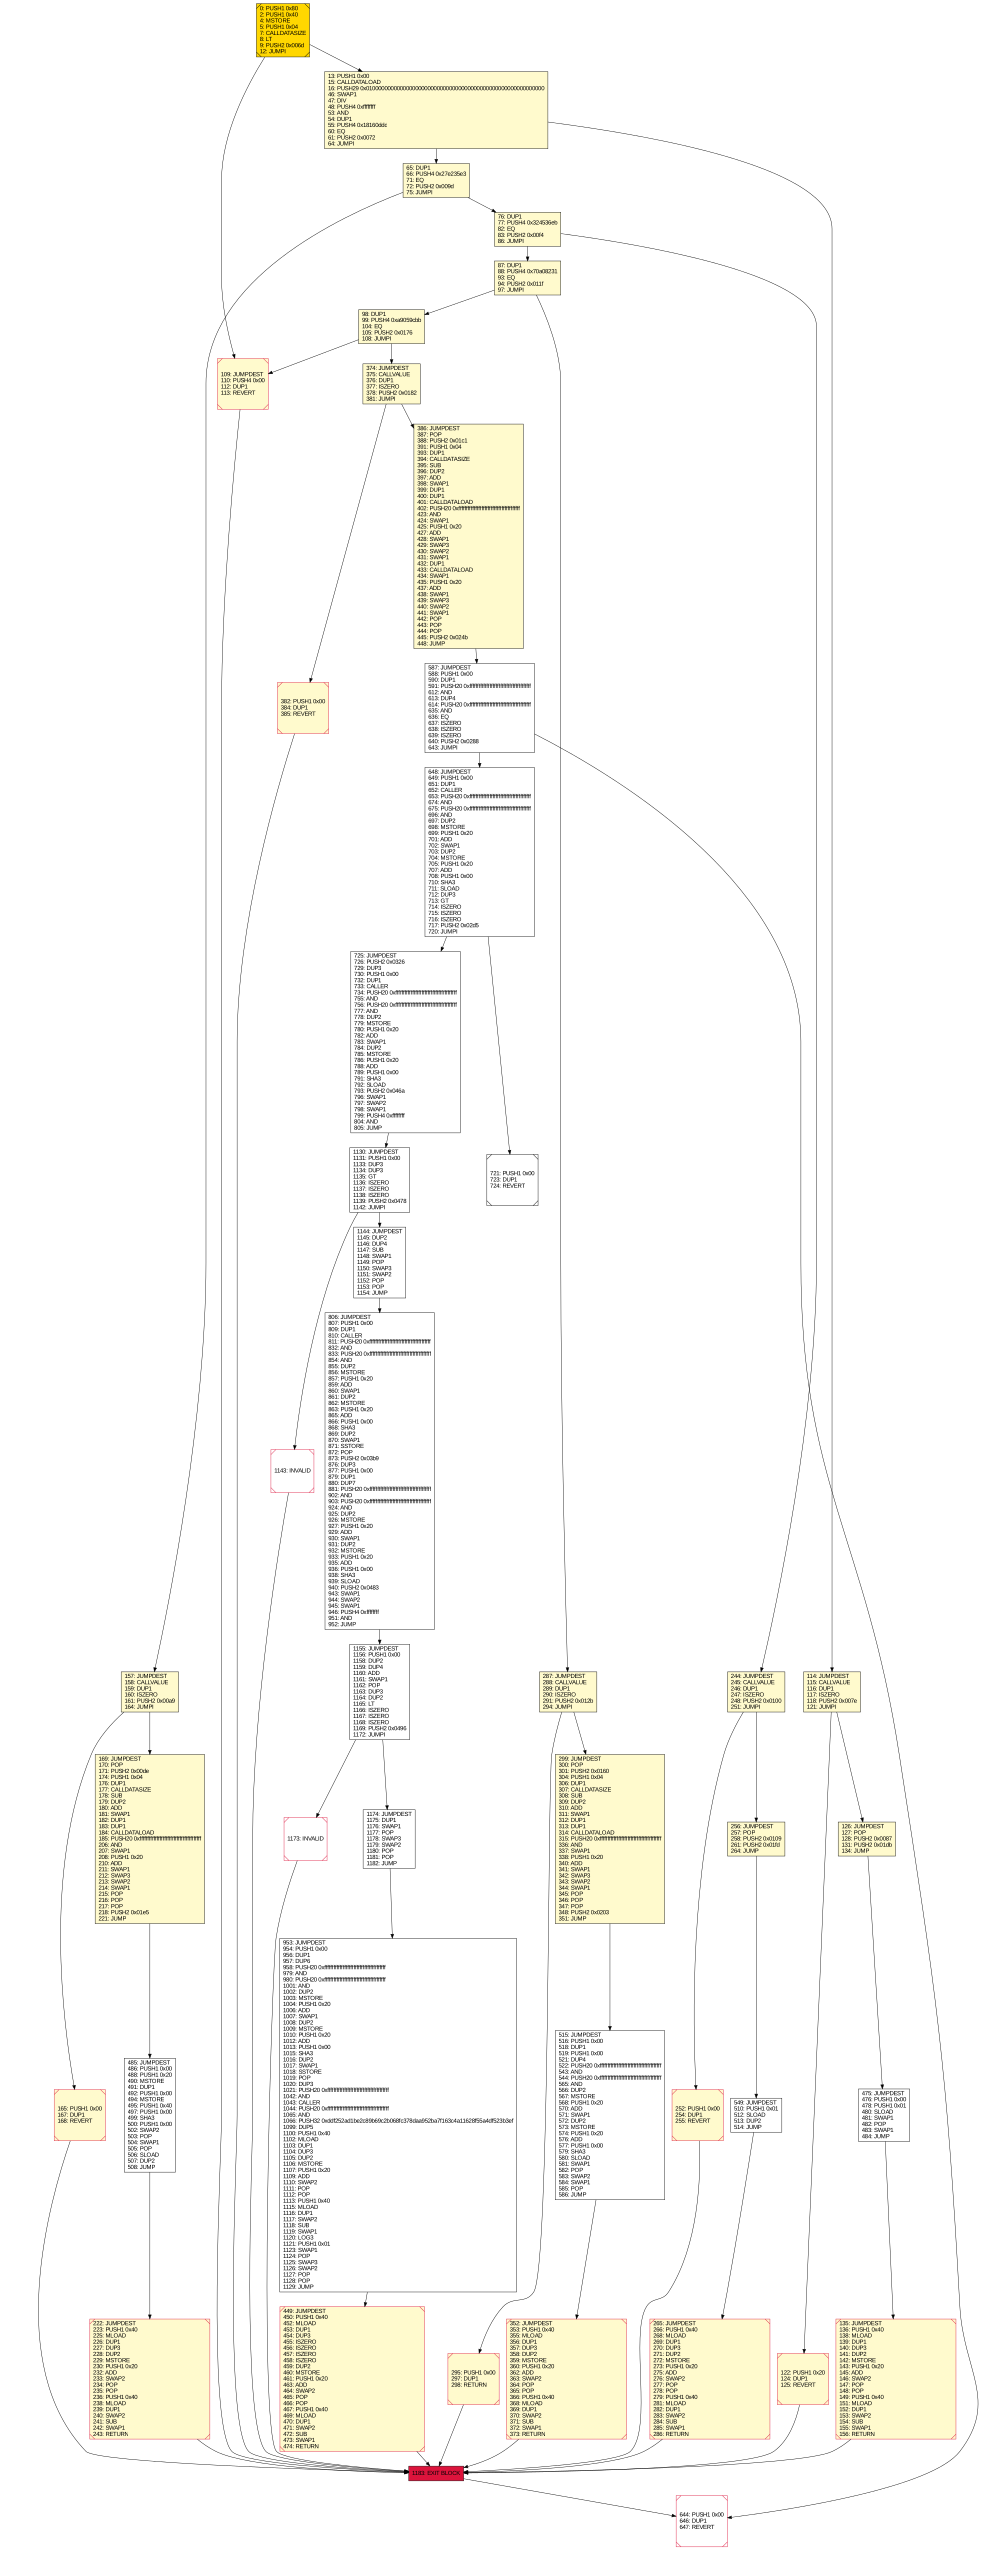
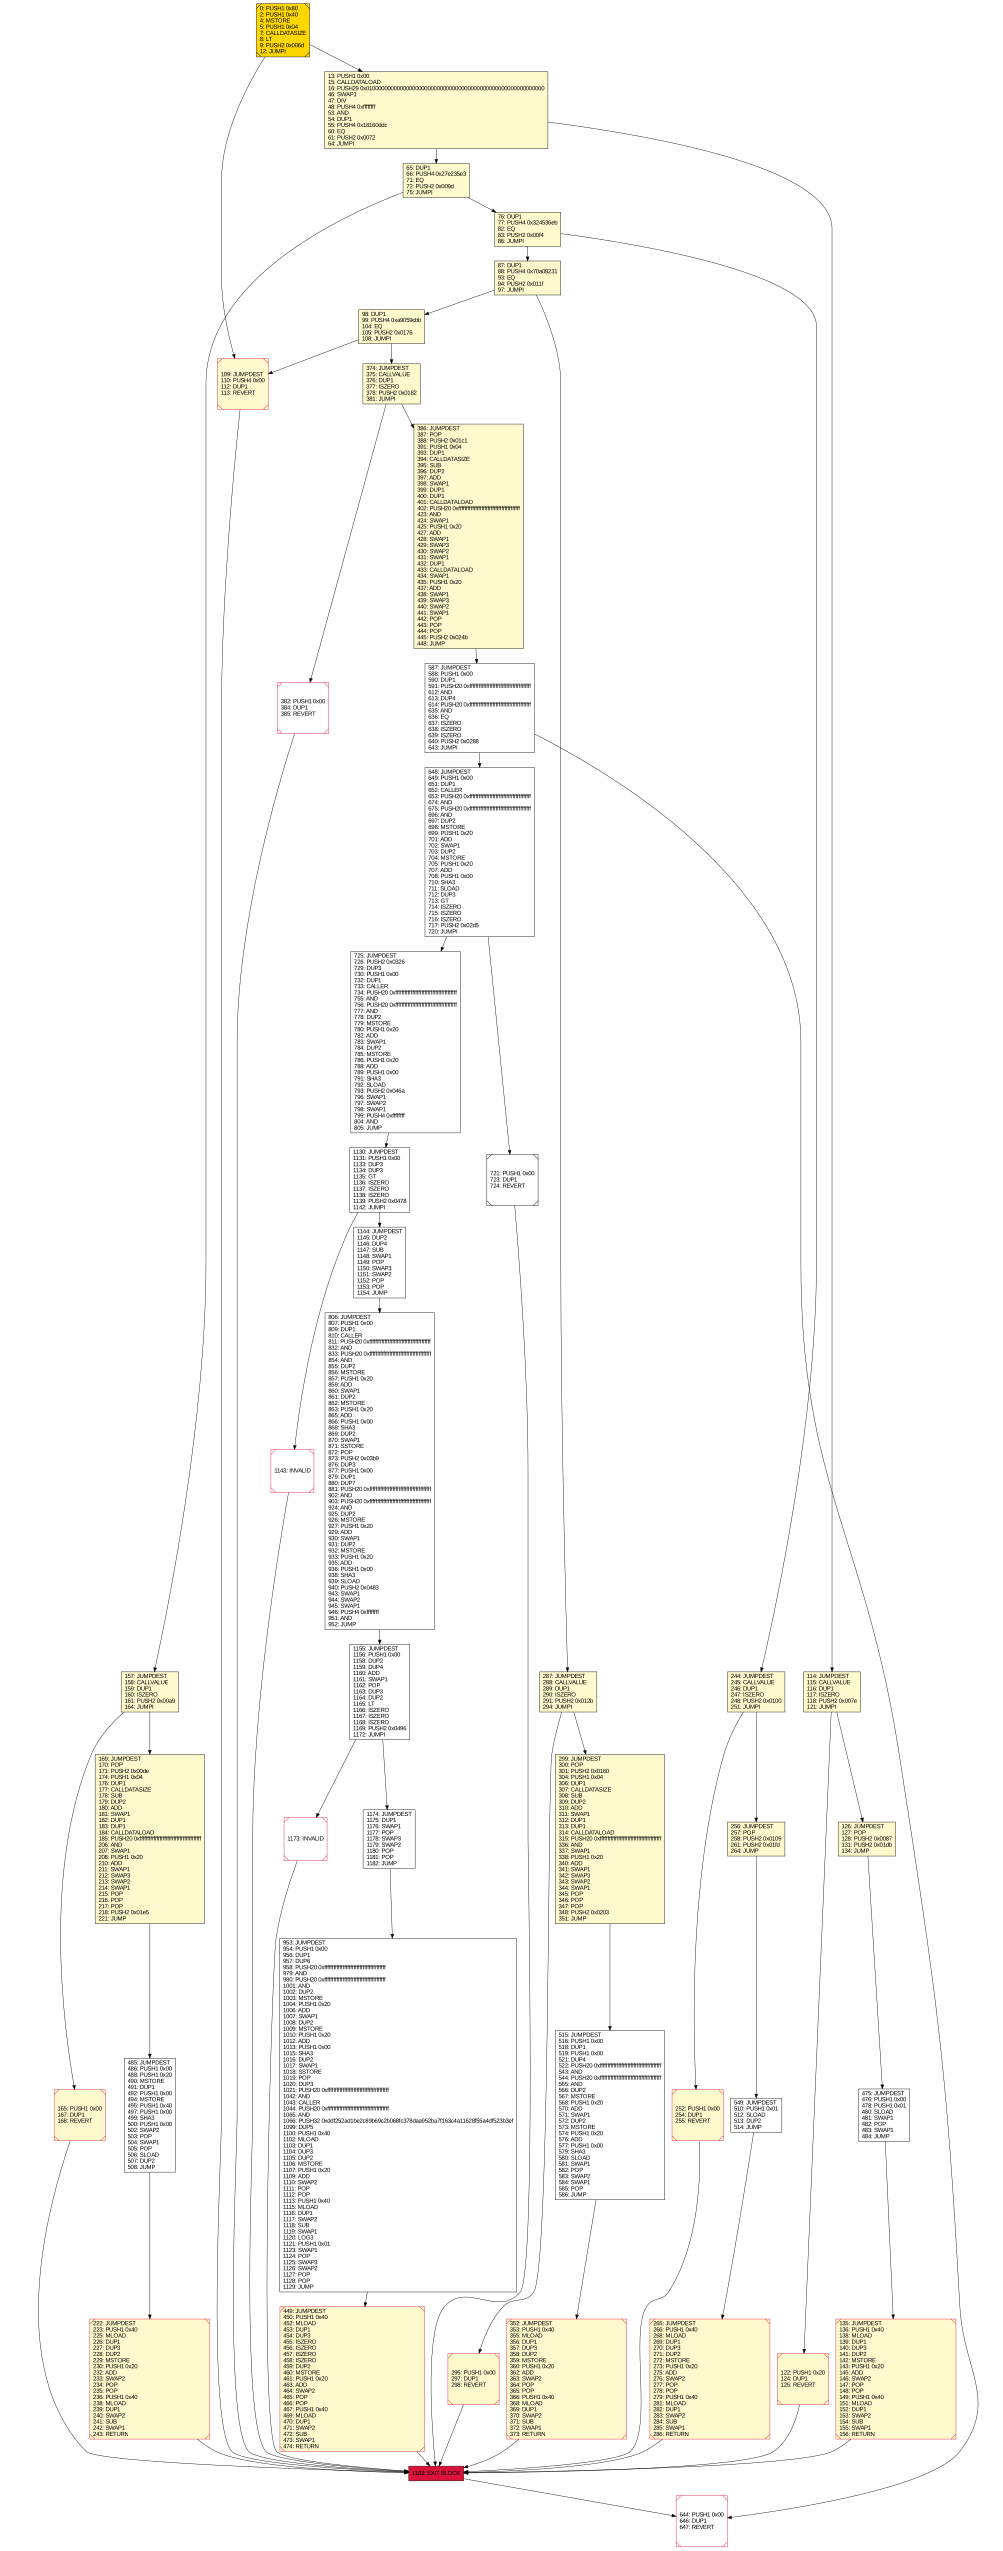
node "382: PUSH1 0x00 384: DUP1 385: REVERT": fillcolor lemonchiffon -> white
edge "721: PUSH1 0x00 723: DUP1 724: REVERT" -> "1183: EXIT BLOCK": added
node "295: PUSH1 0x00 297: DUP1 298: RETURN": label "295: PUSH1 0x00 297: DUP1 298: RETURN" -> "295: PUSH1 0x00 297: DUP1 298: REVERT"
